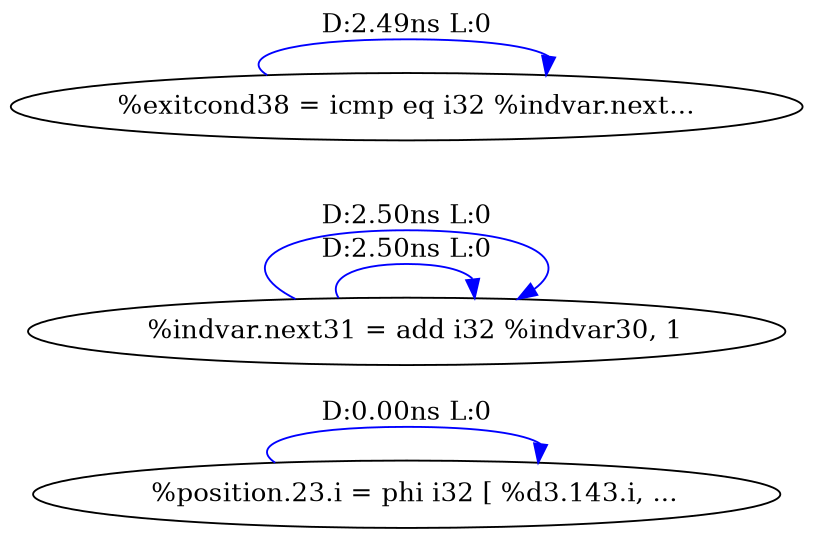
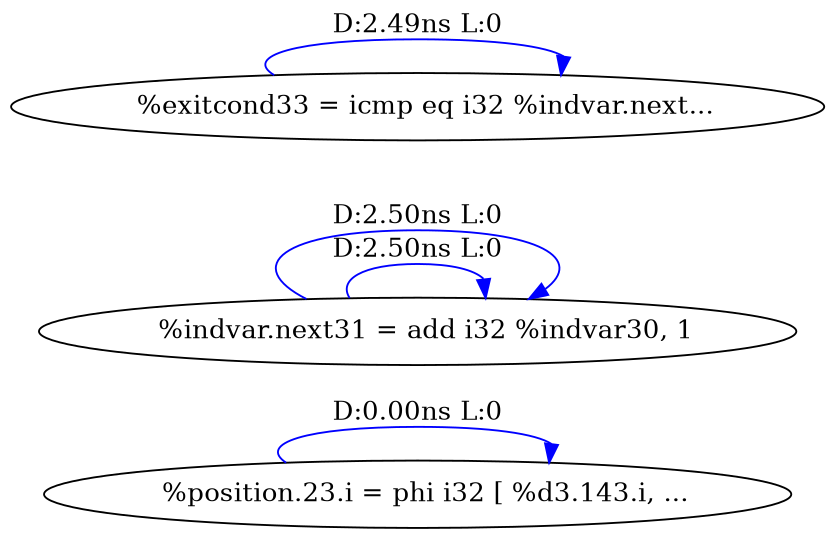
node "%exitcond38 = icmp eq i32 %indvar.next...": label "%exitcond38 = icmp eq i32 %indvar.next..." -> "%exitcond33 = icmp eq i32 %indvar.next..."
